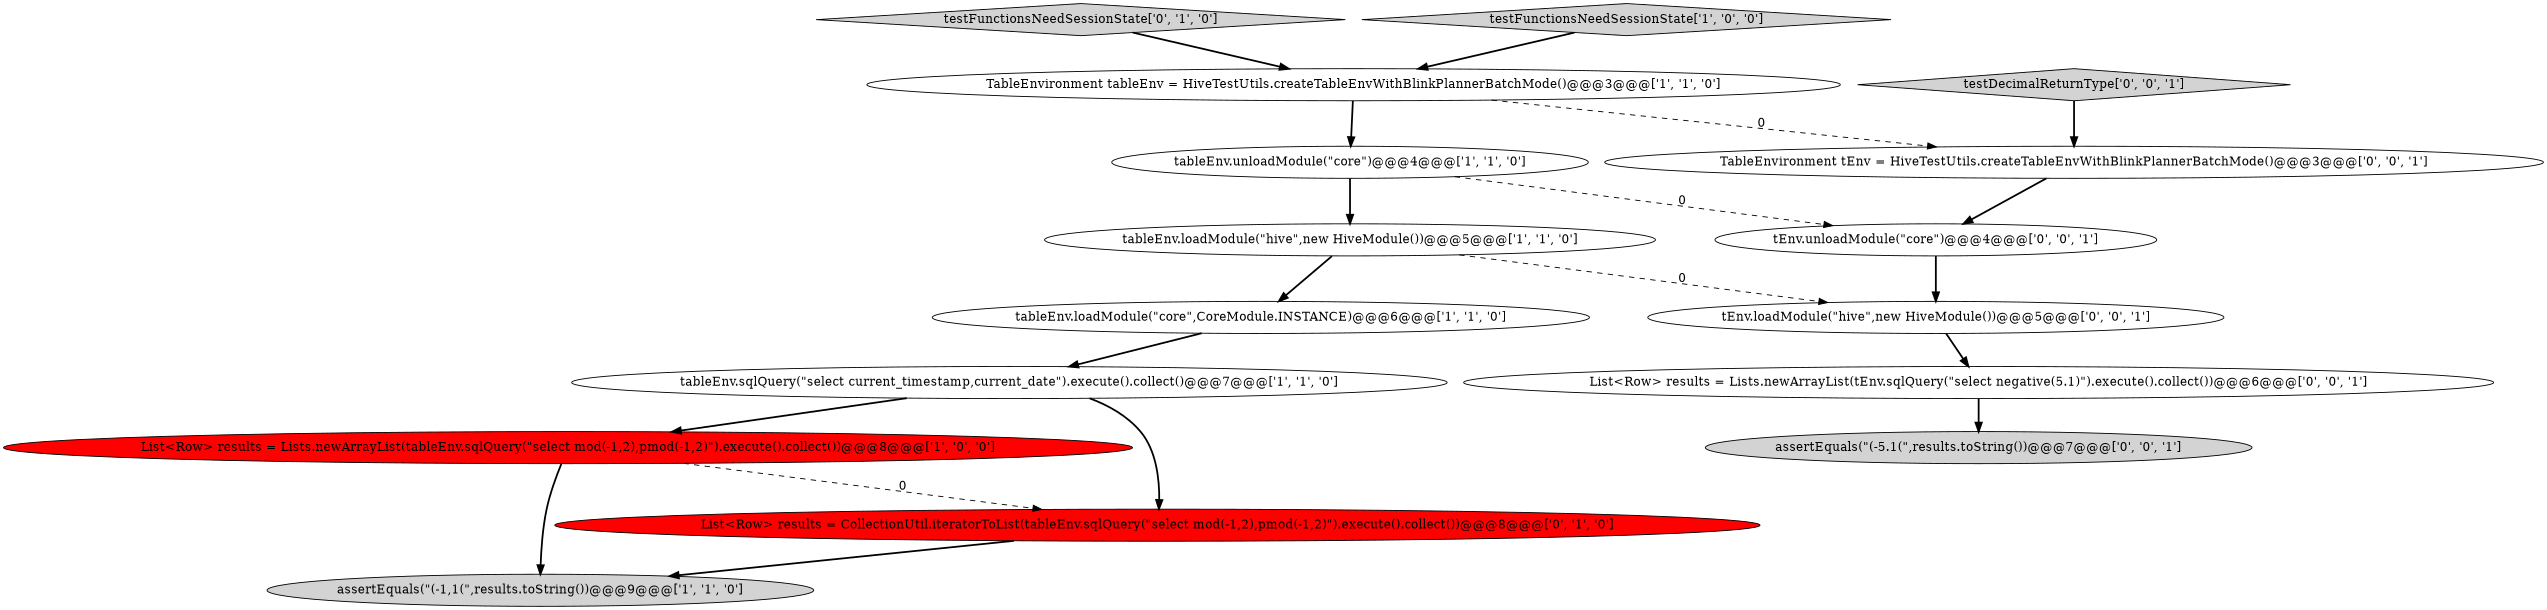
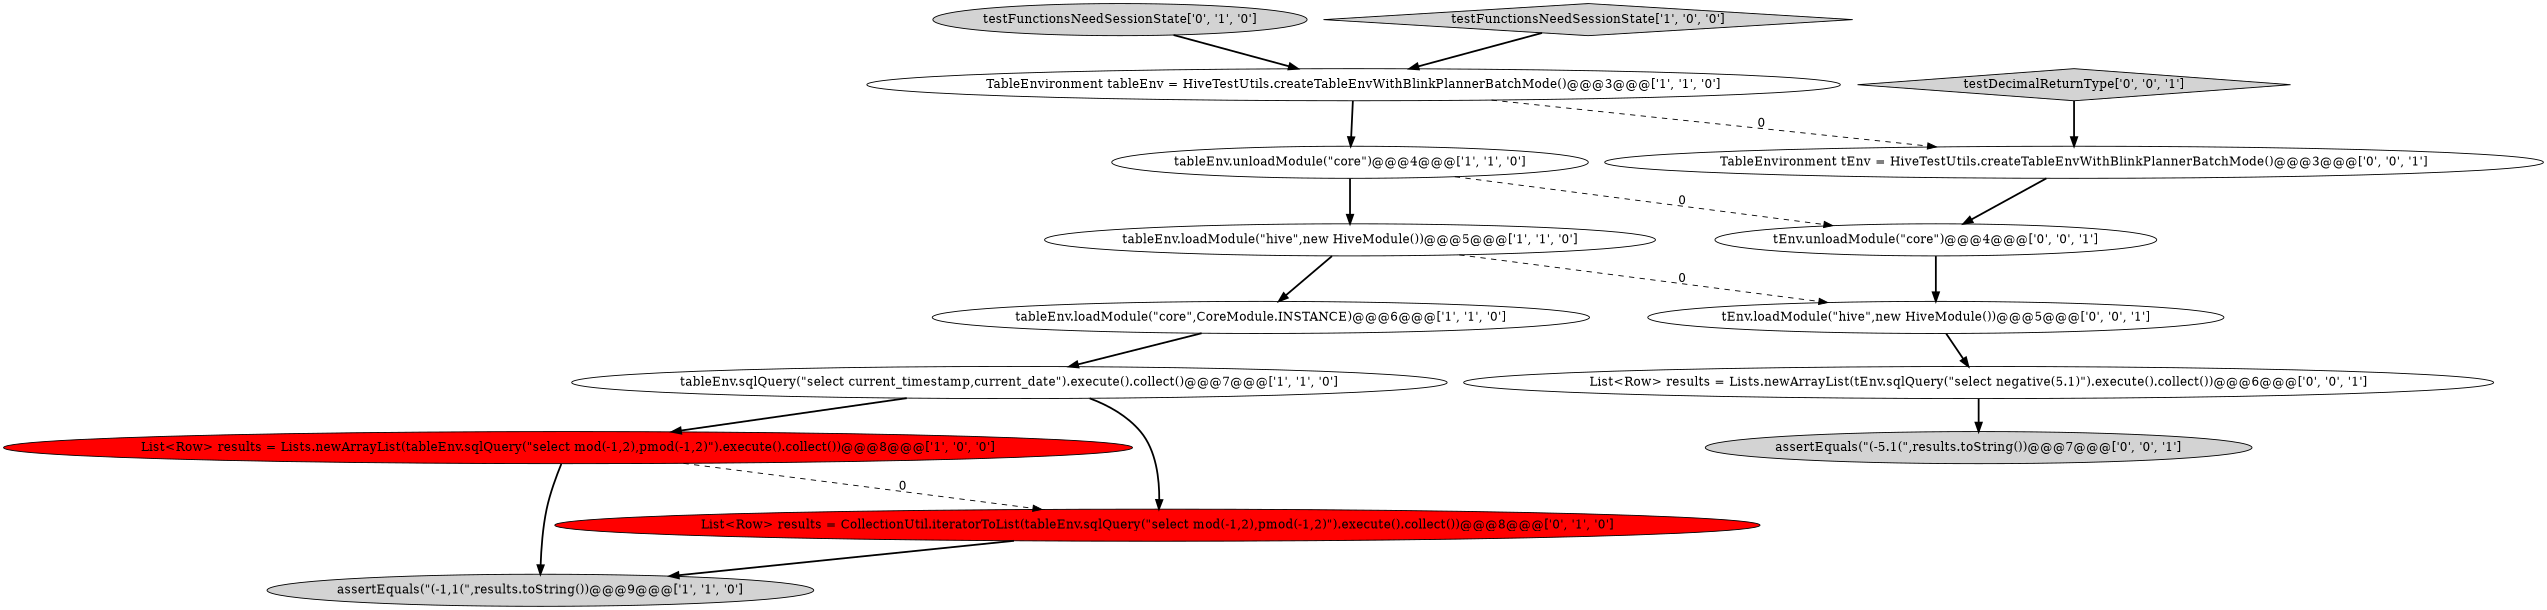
node "testFunctionsNeedSessionState['0', '1', '0']": shape diamond -> ellipse
